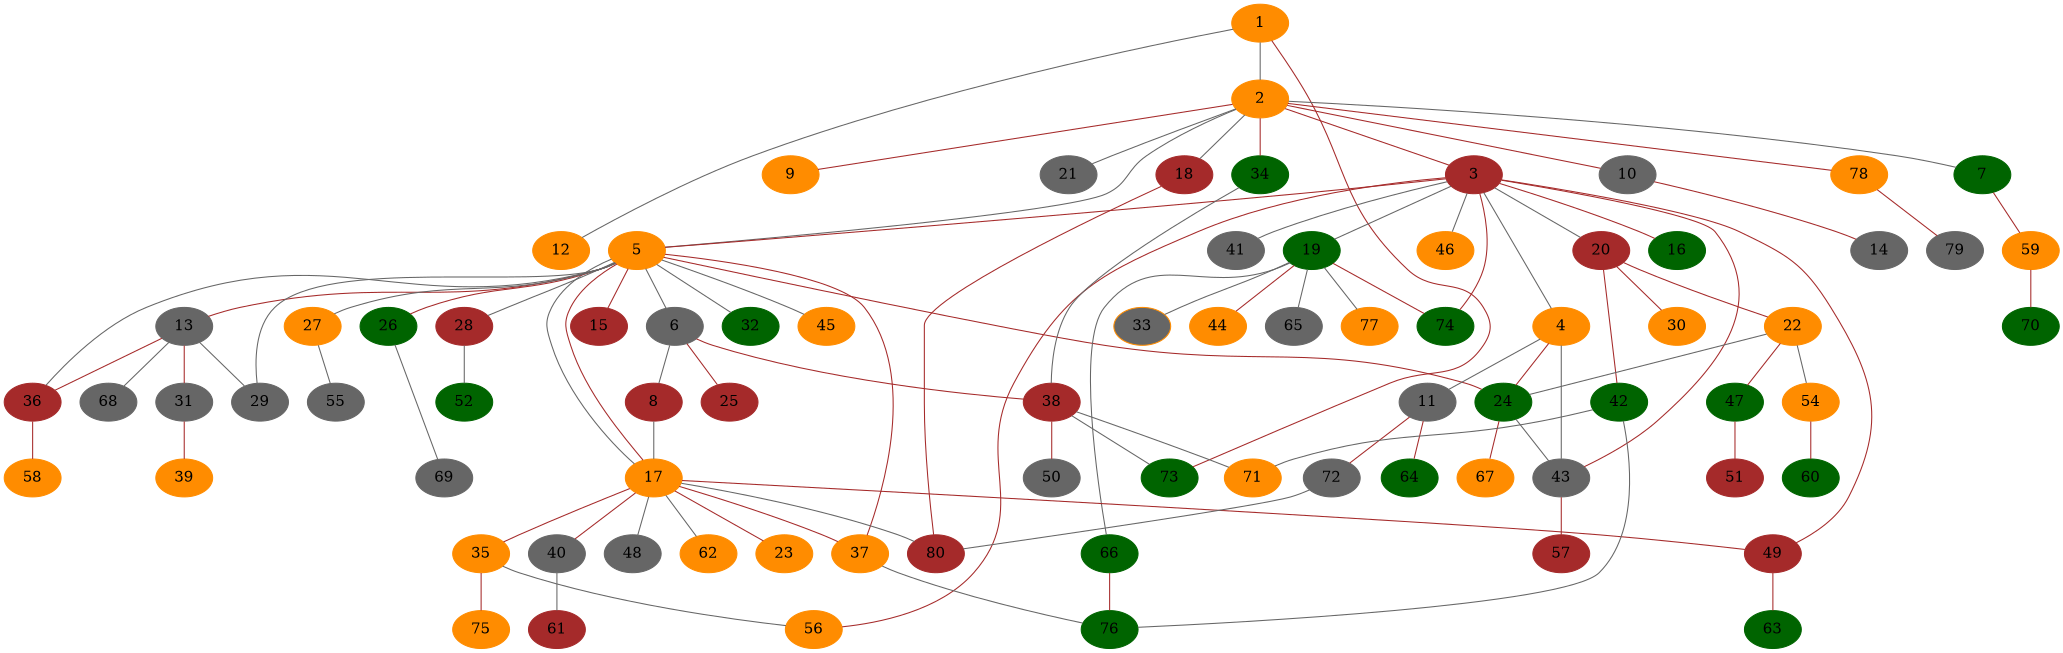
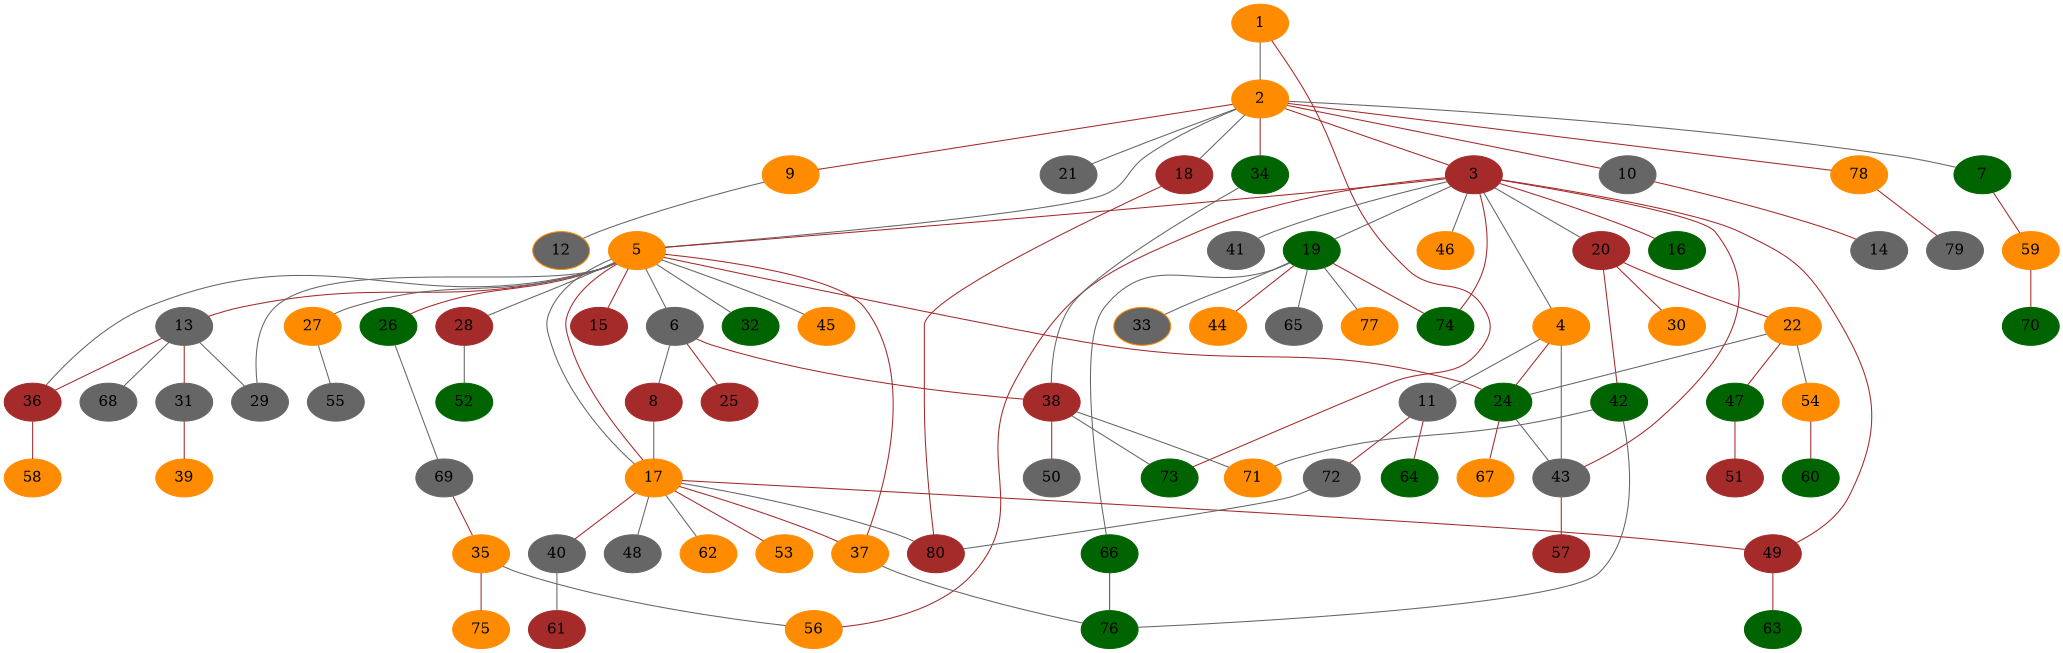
edge "1" -- "12": now "9" -- "12"
node "12": fillcolor darkorange -> gray40
edge "17" -- "35": now "69" -- "35"
node "23": label "23" -> "53"
